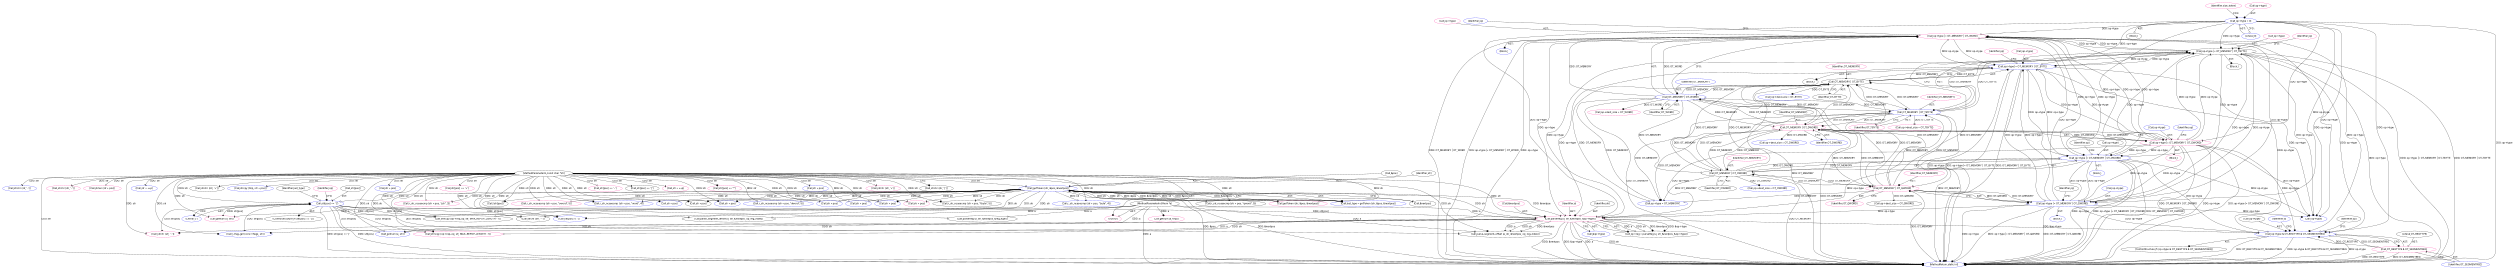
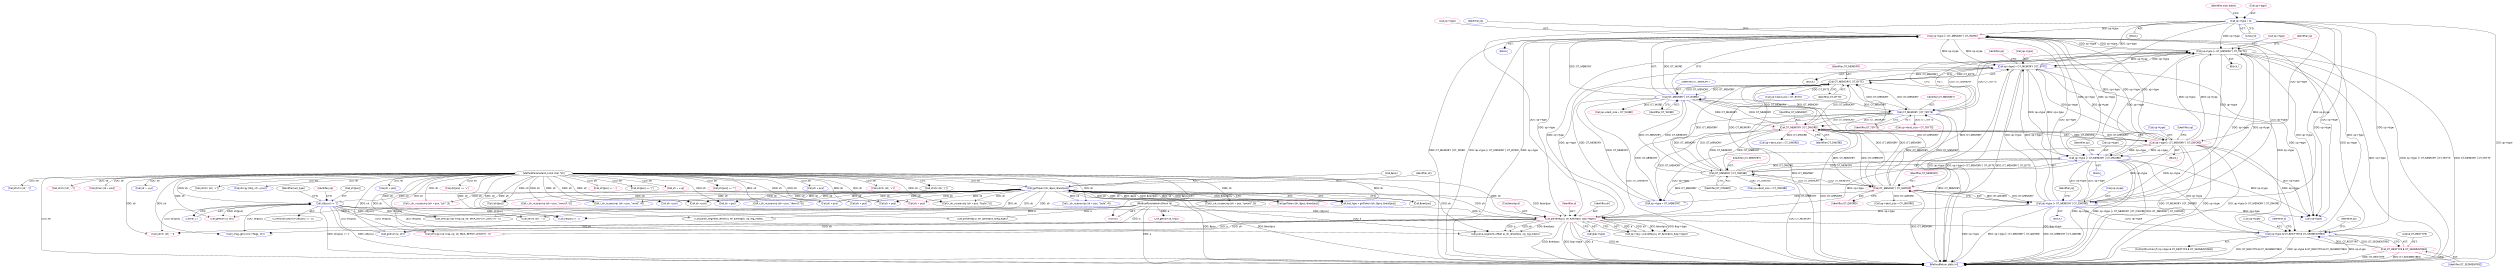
edge "(Call,OT_MEMORY | OT_OWORD)" -> "(Call,OT_MEMORY | OT_WORD)": added, label "DDG: OT_MEMORY"
